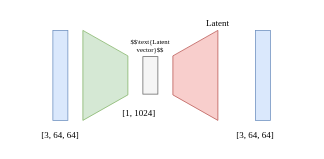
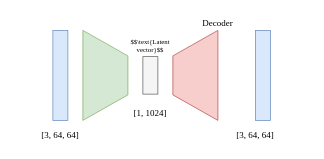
node "Latent": label "Latent" -> "Decoder"
node "[1, 1024]": moved (139, 113) -> (150, 113)
